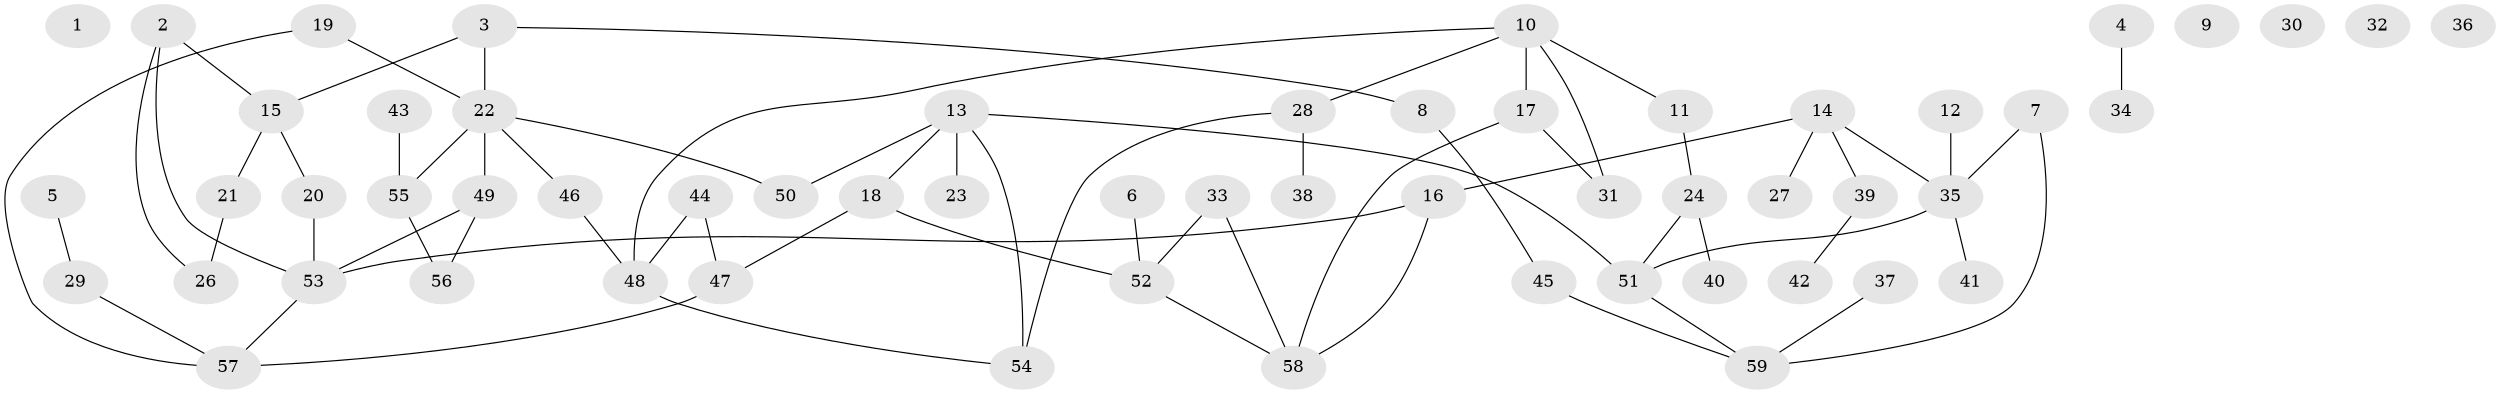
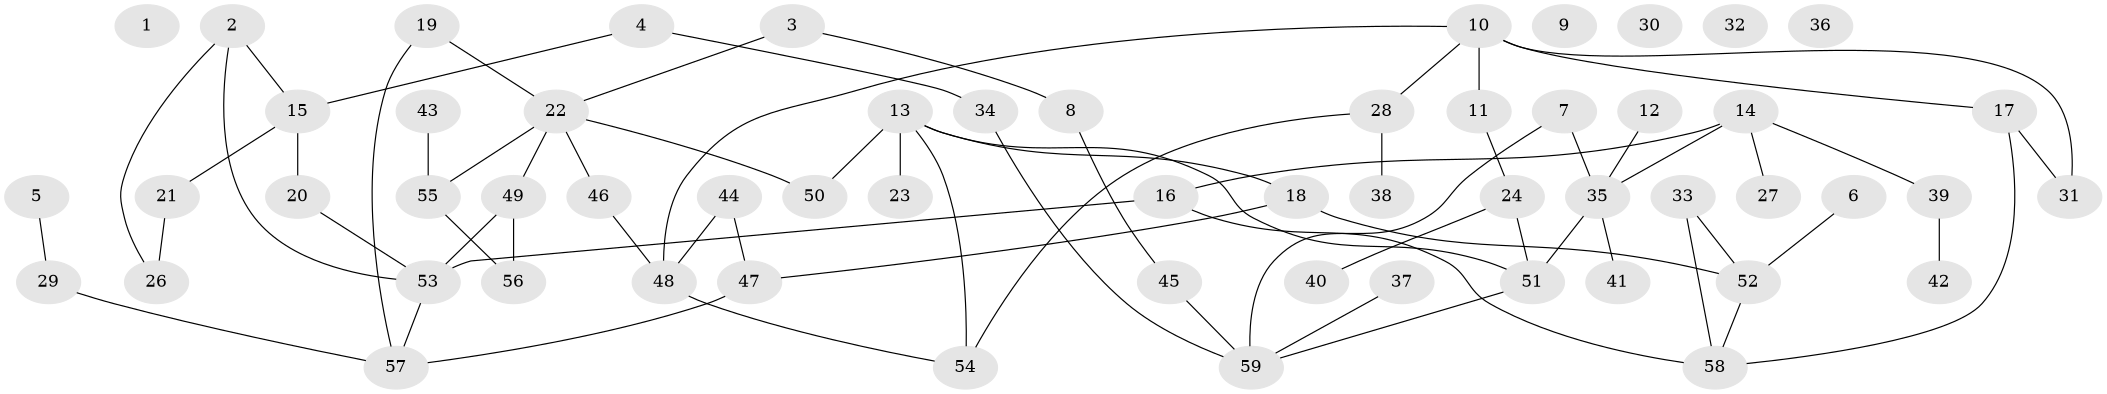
edge "3" -- "15": now "4" -- "15"
edge "34" -- "59": added
